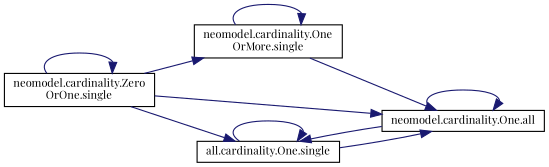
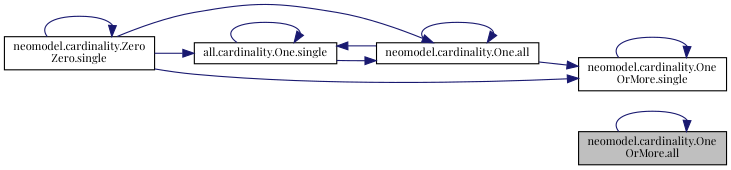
edge "neomodel.cardinality.One OrMore.single" -> "neomodel.cardinality.One.all": reversed
node "neomodel.cardinality.Zero OrOne.single": label "neomodel.cardinality.Zero OrOne.single" -> "neomodel.cardinality.Zero Zero.single"
node "neomodel.cardinality.One OrMore.all": added
